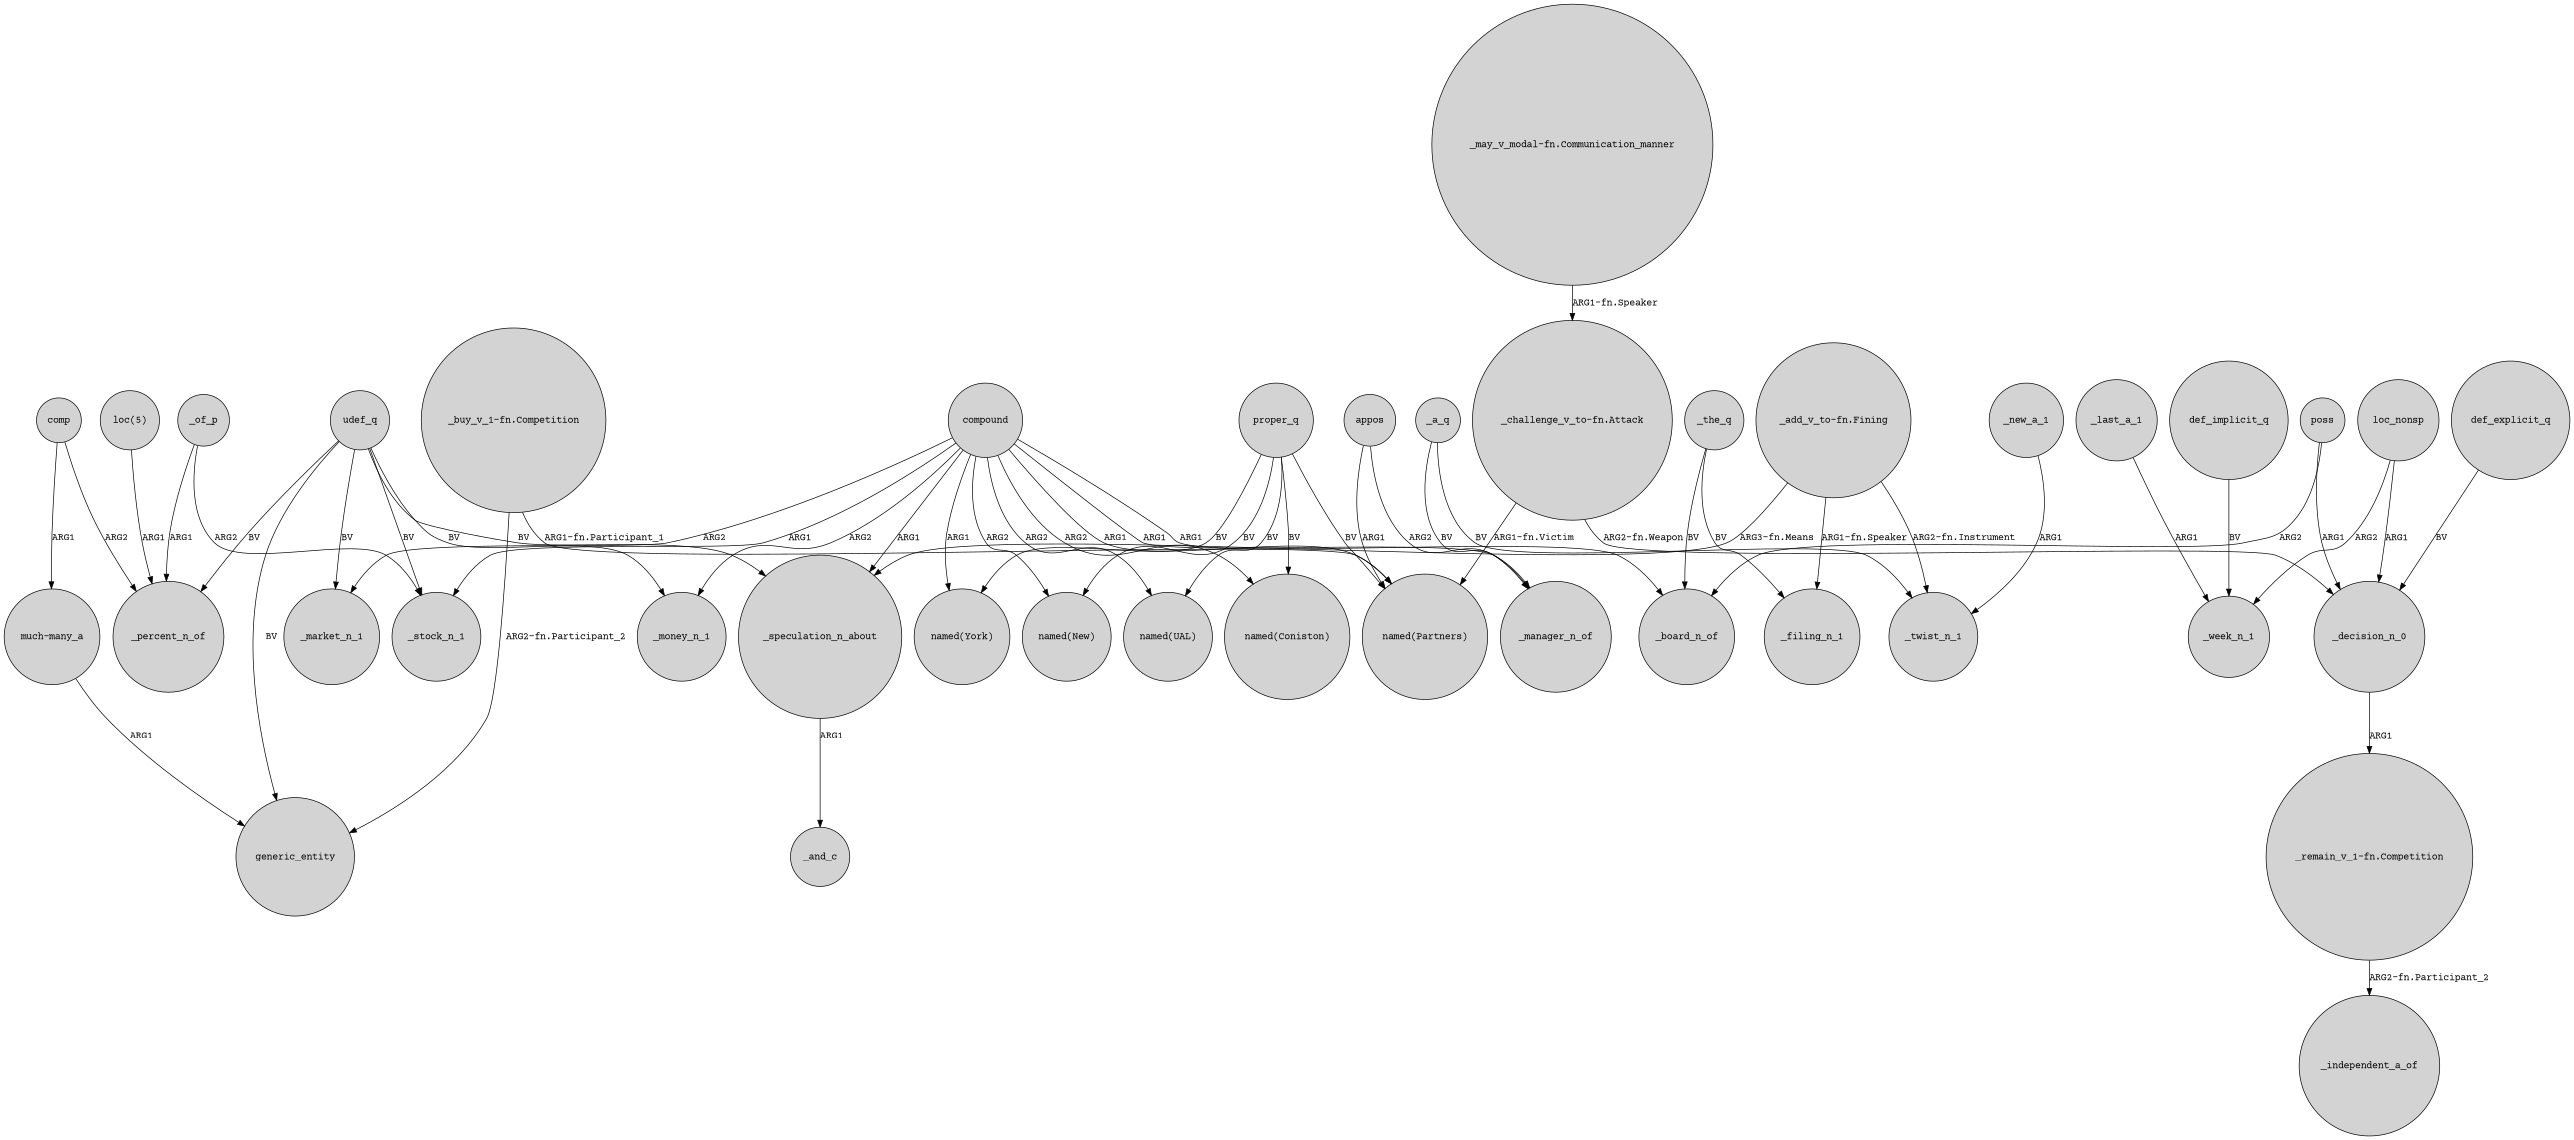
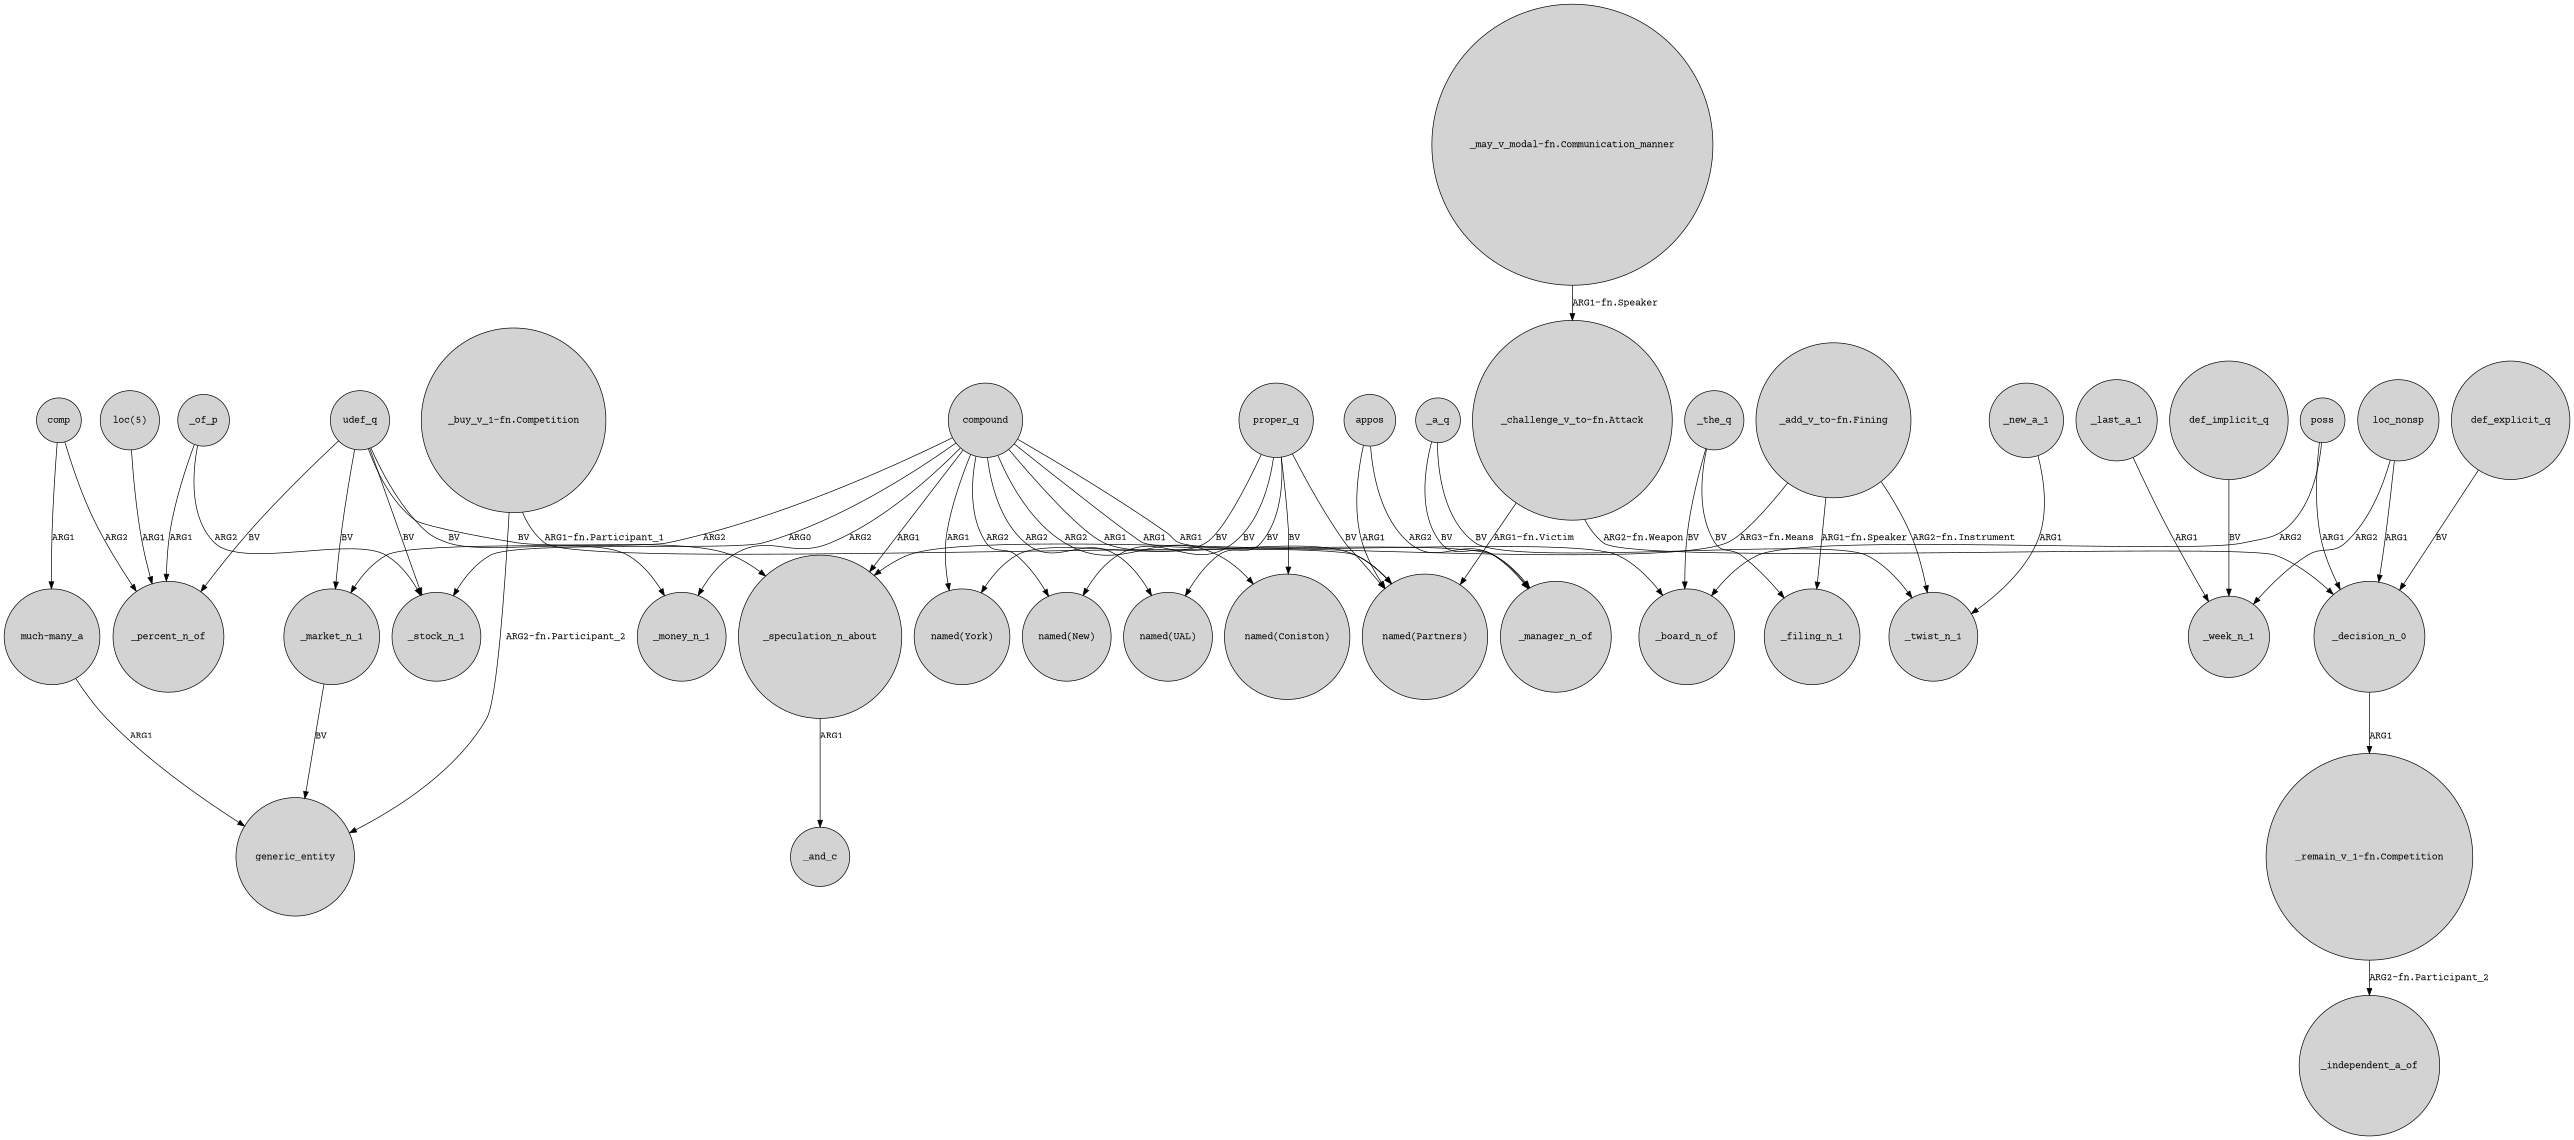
edge "compound" -> "_stock_n_1": label "ARG1" -> "ARG0"
edge "udef_q" -> "generic_entity": now "_market_n_1" -> "generic_entity"
